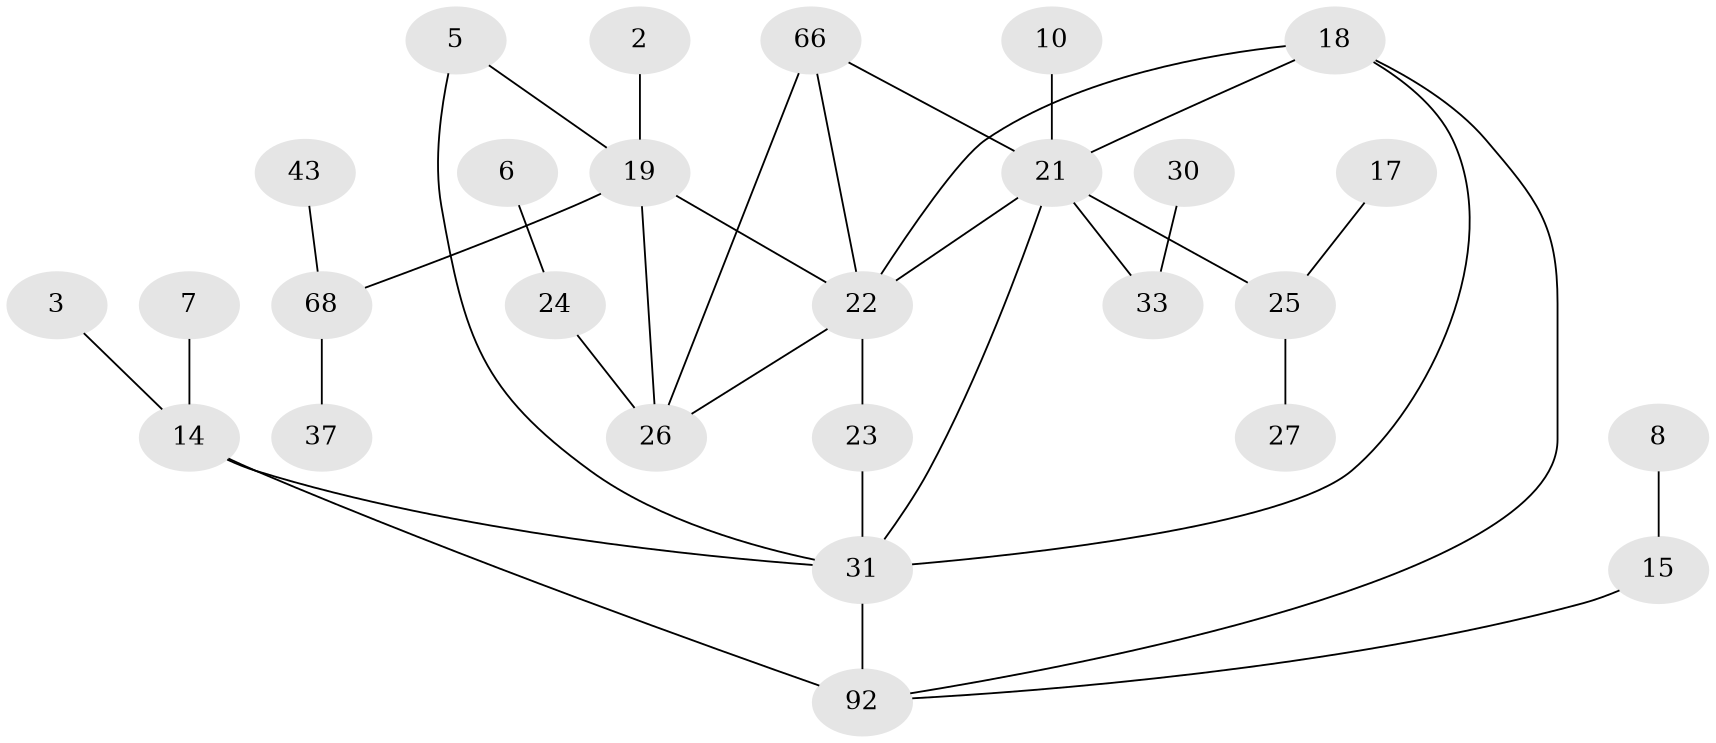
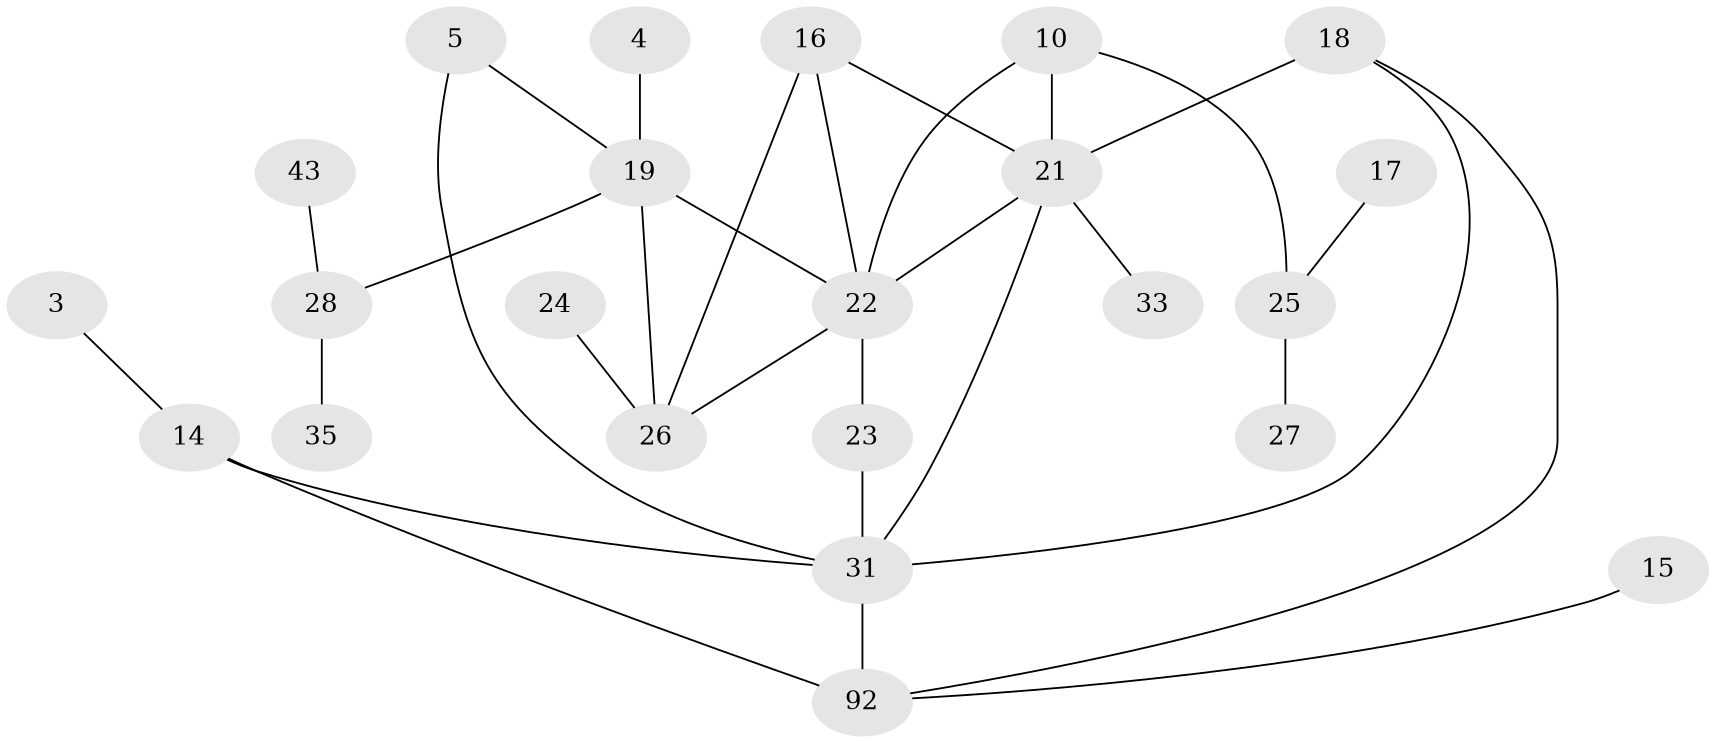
node "2": label "2" -> "4"
node "66": label "66" -> "16"
edge "18" -- "22": now "10" -- "22"
node "6": removed
node "30": removed
edge "21" -- "25": now "10" -- "25"
node "7": removed
node "68": label "68" -> "28"
node "37": label "37" -> "35"
node "8": removed
